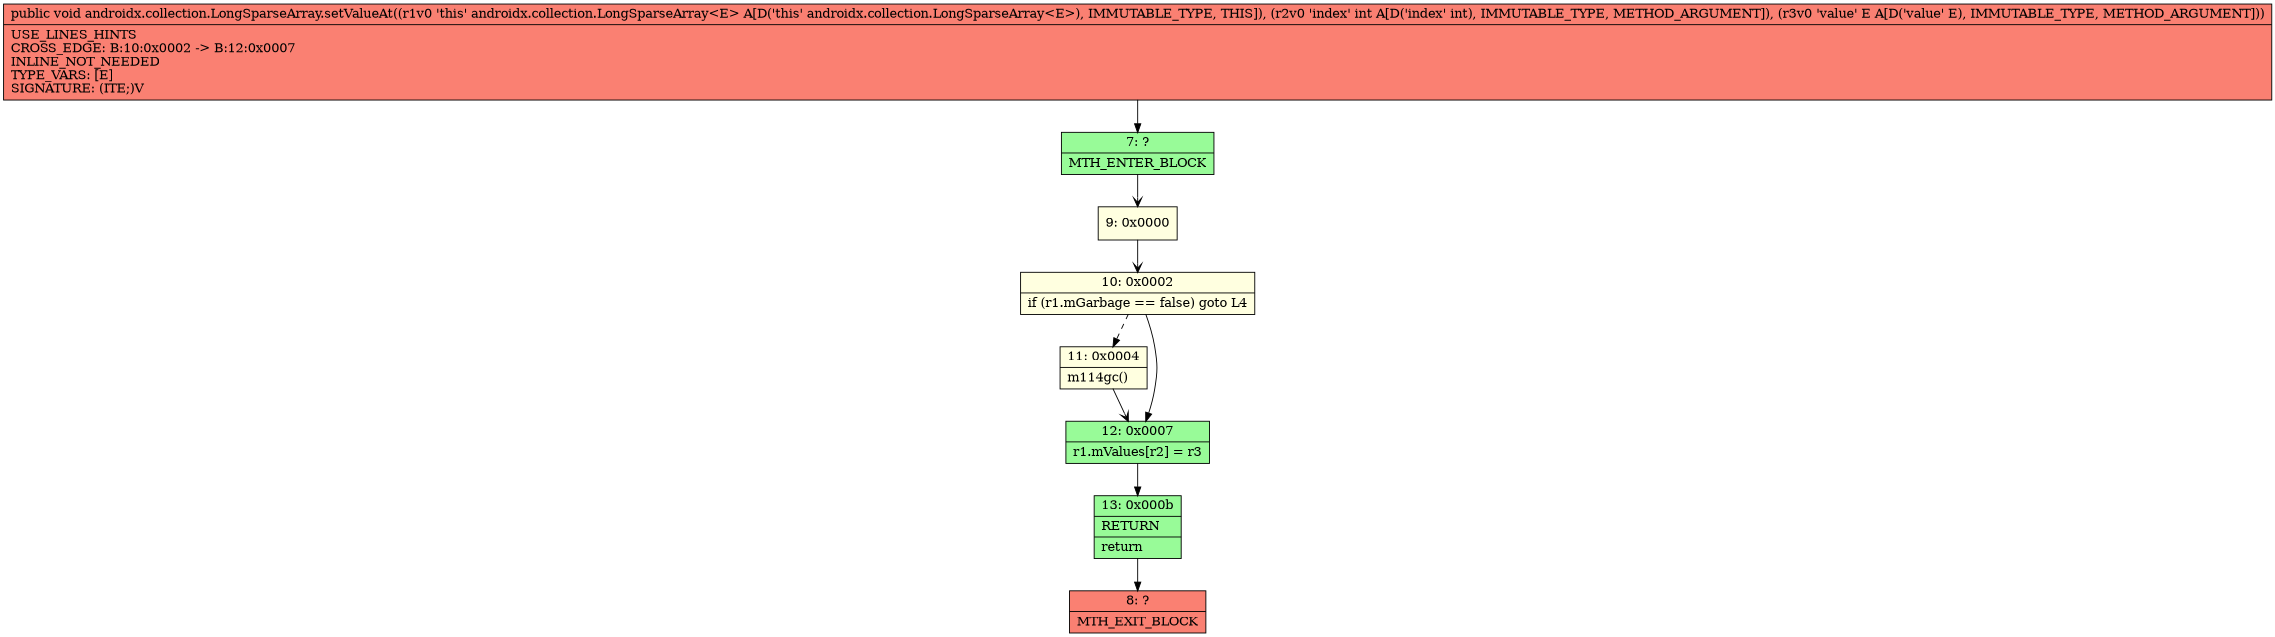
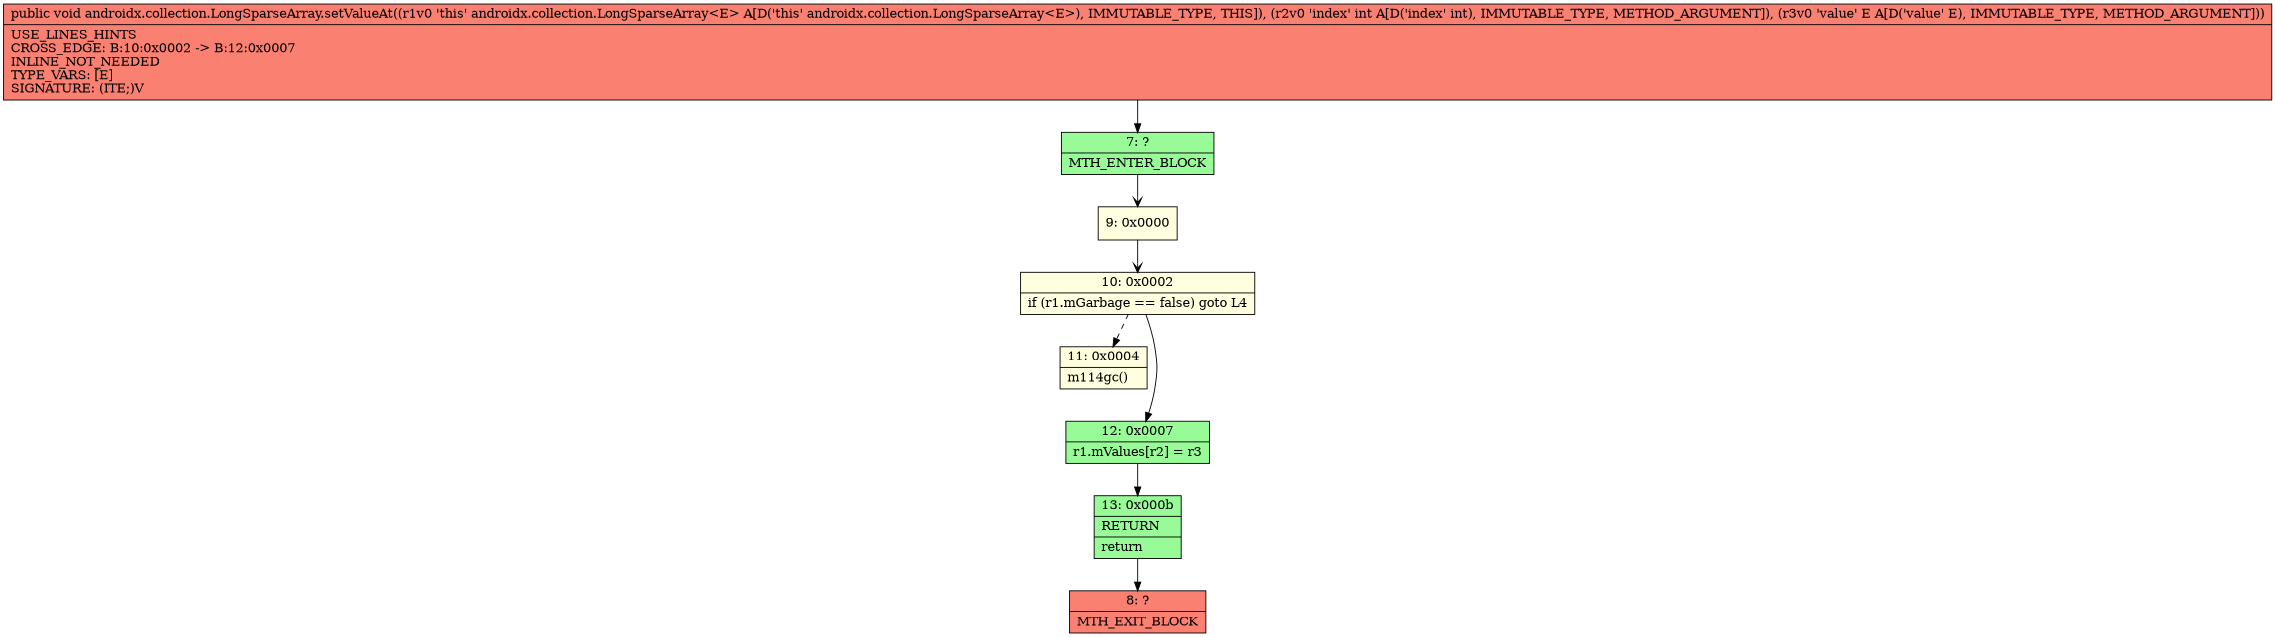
edge "11: 0x0004" -> "12: 0x0007": removed
